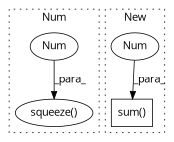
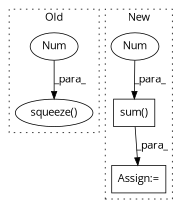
cluster "Num": label "Num" -> "Old"
node "Assign:=": added
